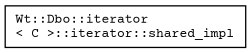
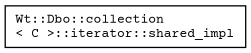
node "Wt::Dbo::iterator < C >::iterator::shared_impl": label "Wt::Dbo::iterator < C >::iterator::shared_impl" -> "Wt::Dbo::collection < C >::iterator::shared_impl"
